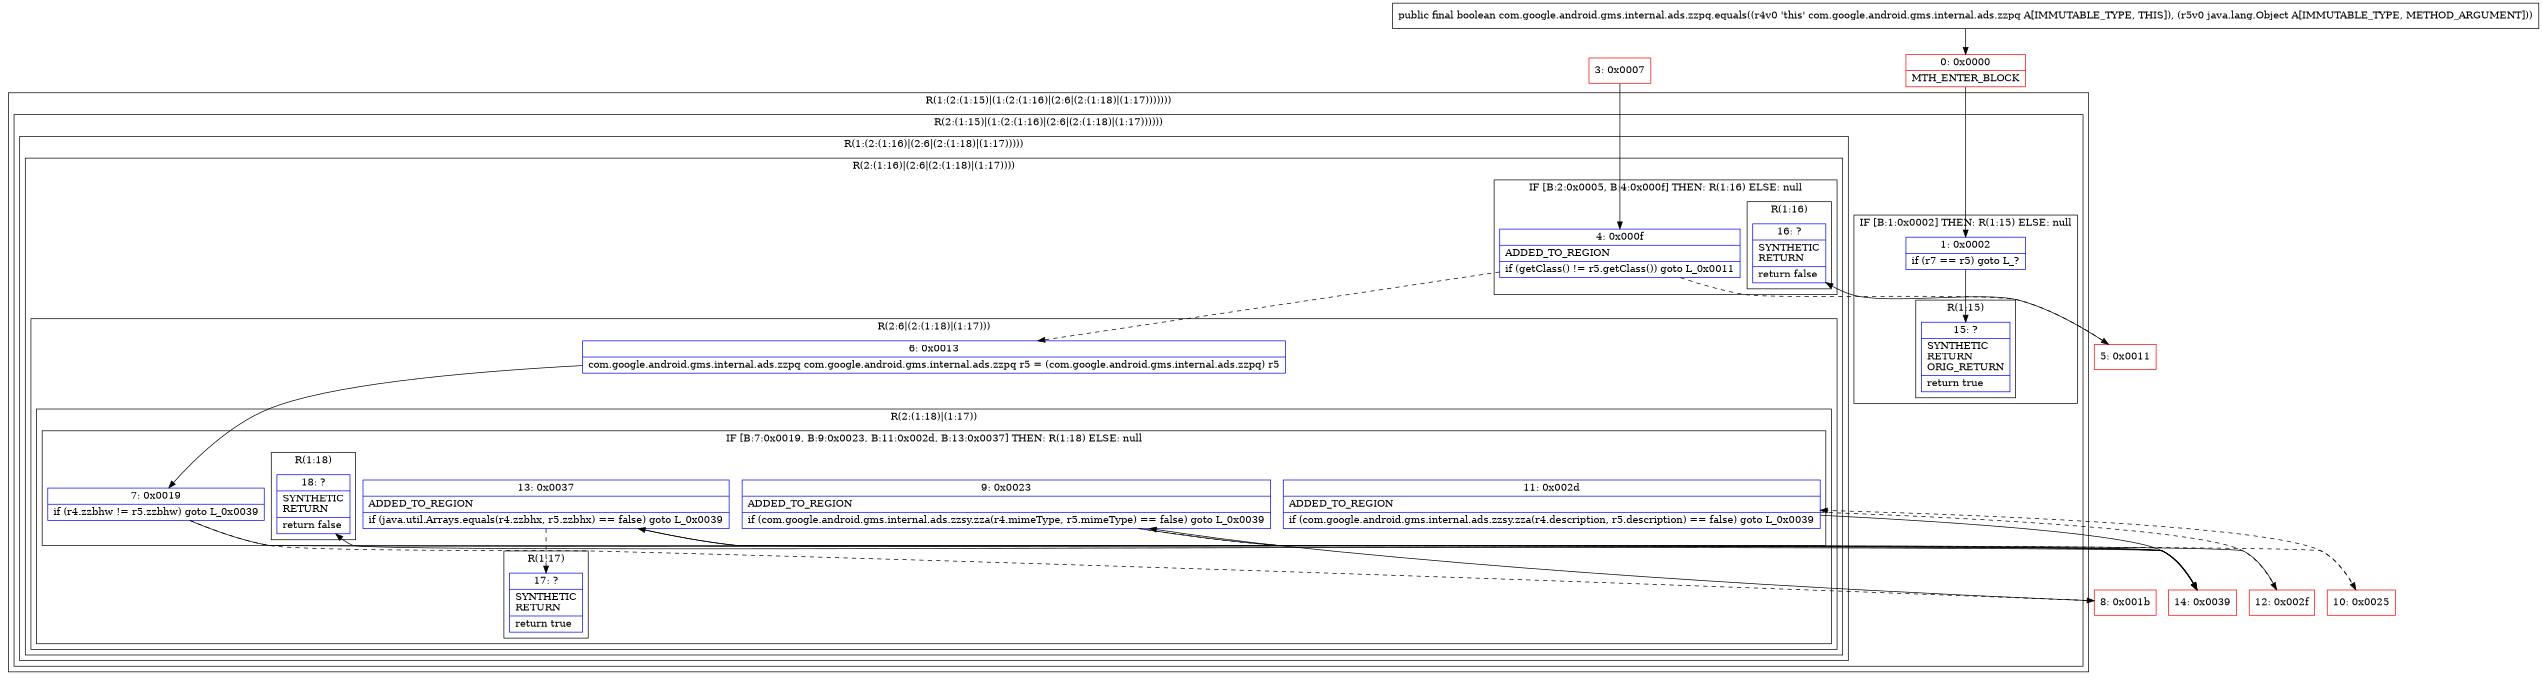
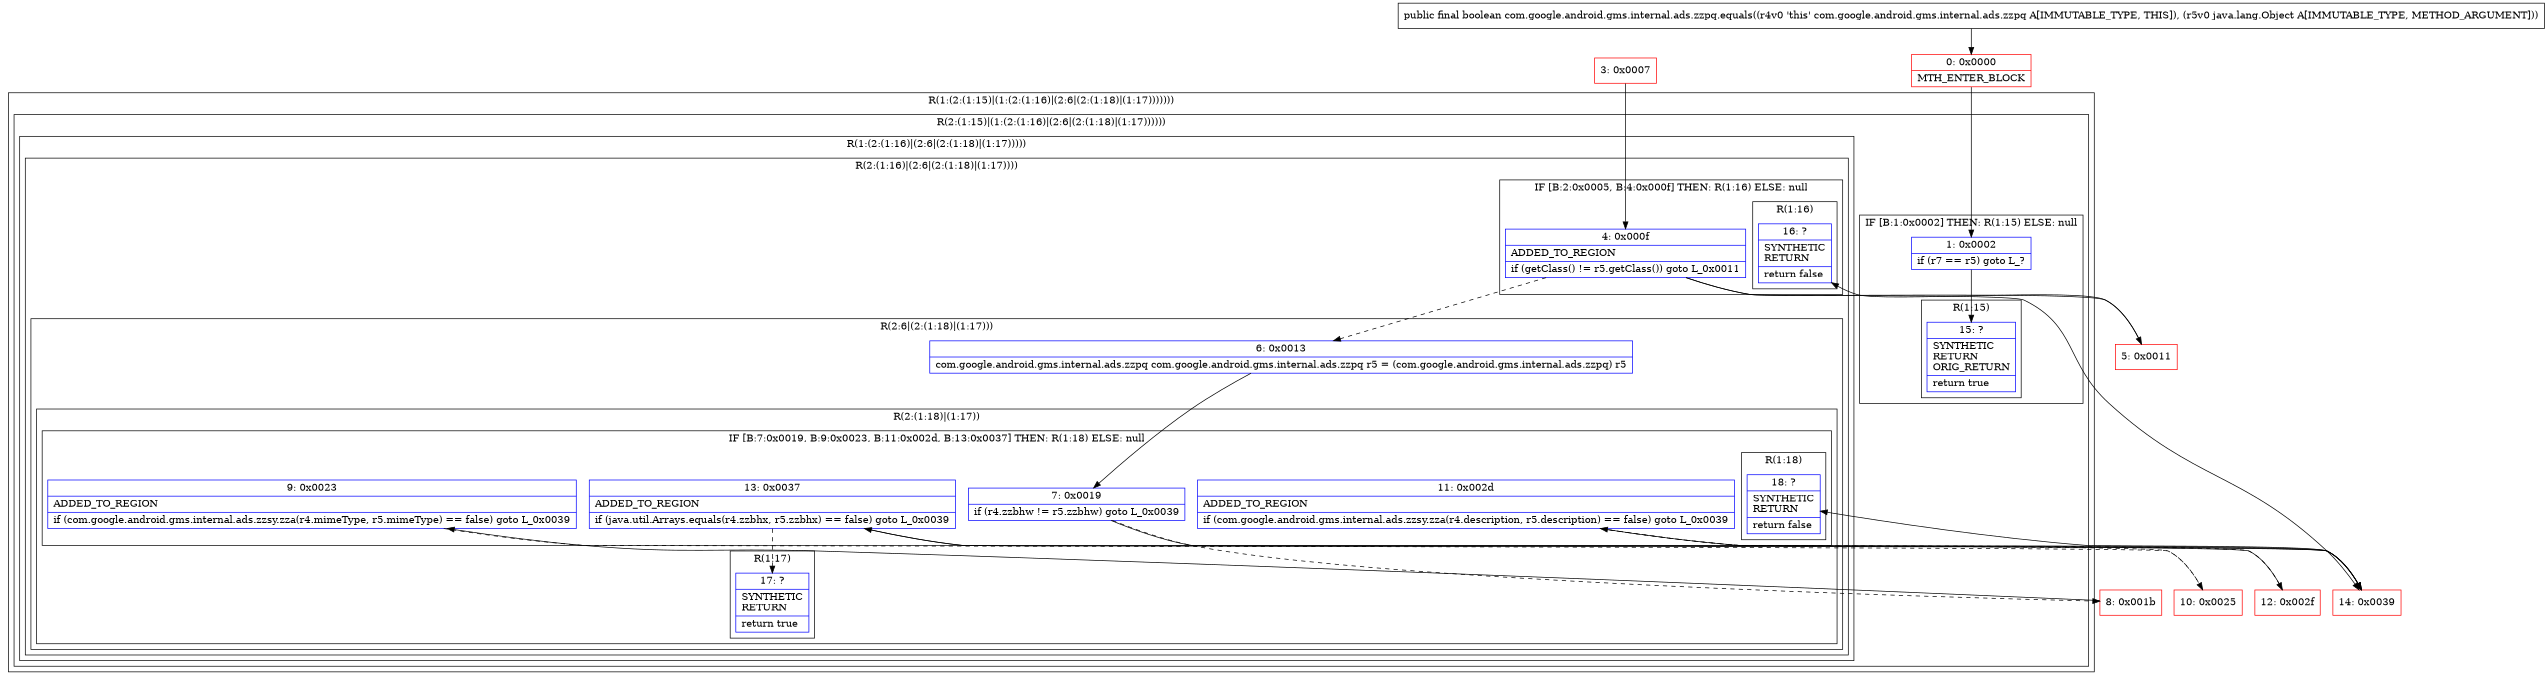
edge "4: 0x000f" -> "5: 0x0011": style dashed -> solid
edge "9: 0x0023" -> "14: 0x0039": now "4: 0x000f" -> "14: 0x0039"
